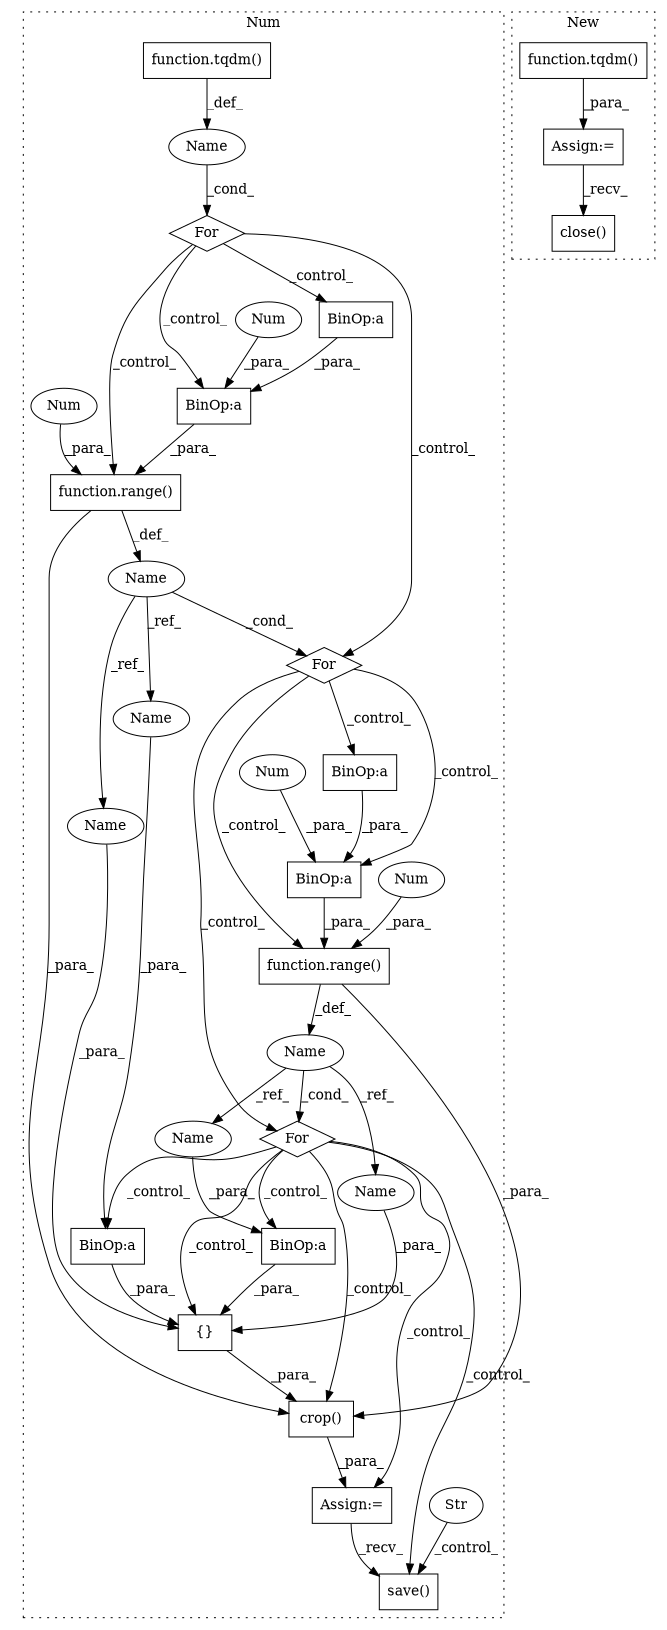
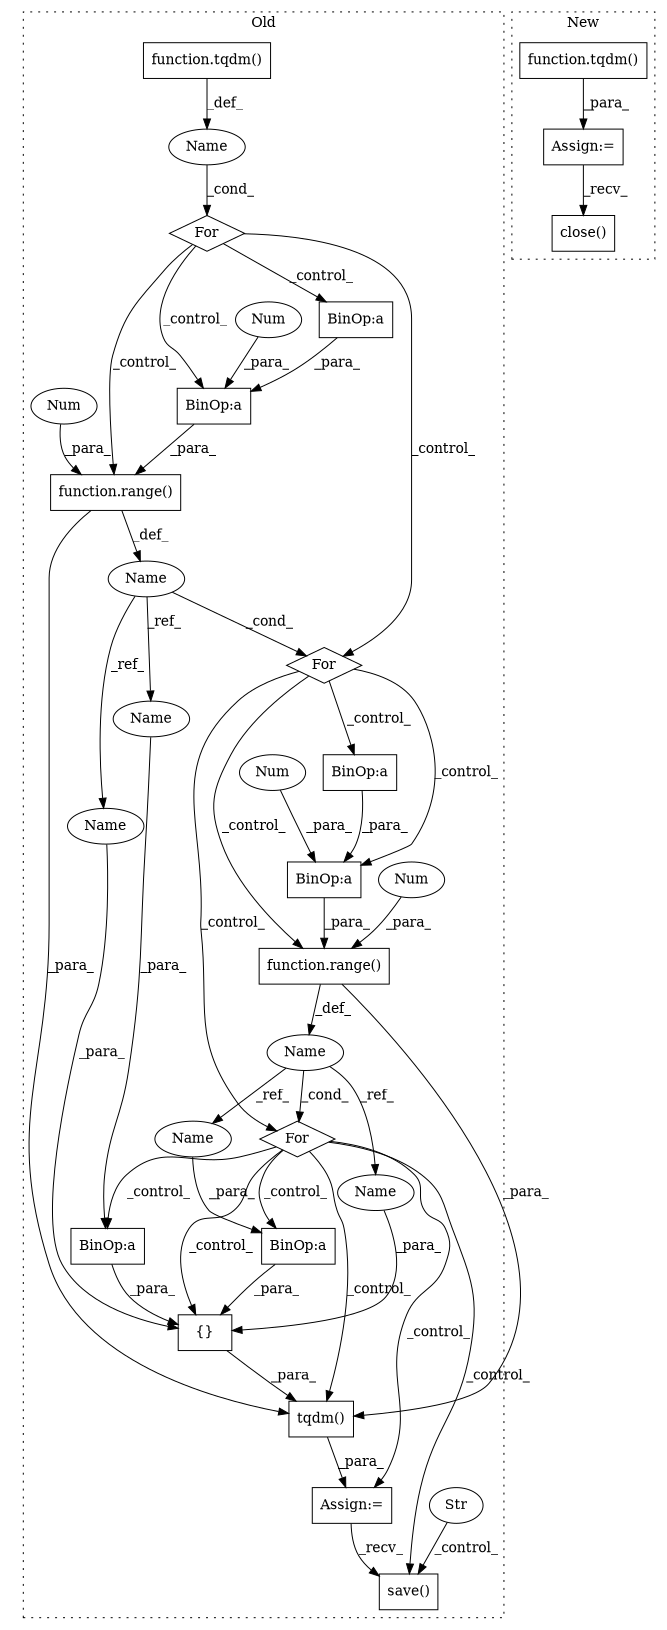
cluster "Num": label "Num" -> "Old"
node "crop()": label "crop()" -> "tqdm()"
